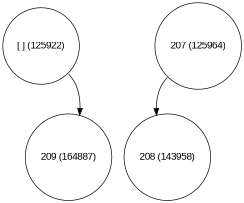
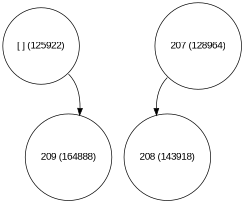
node "207 (125964)": label "207 (125964)" -> "207 (128964)"
node "209 (164887)": label "209 (164887)" -> "209 (164888)"
node "208 (143958)": label "208 (143958)" -> "208 (143918)"
